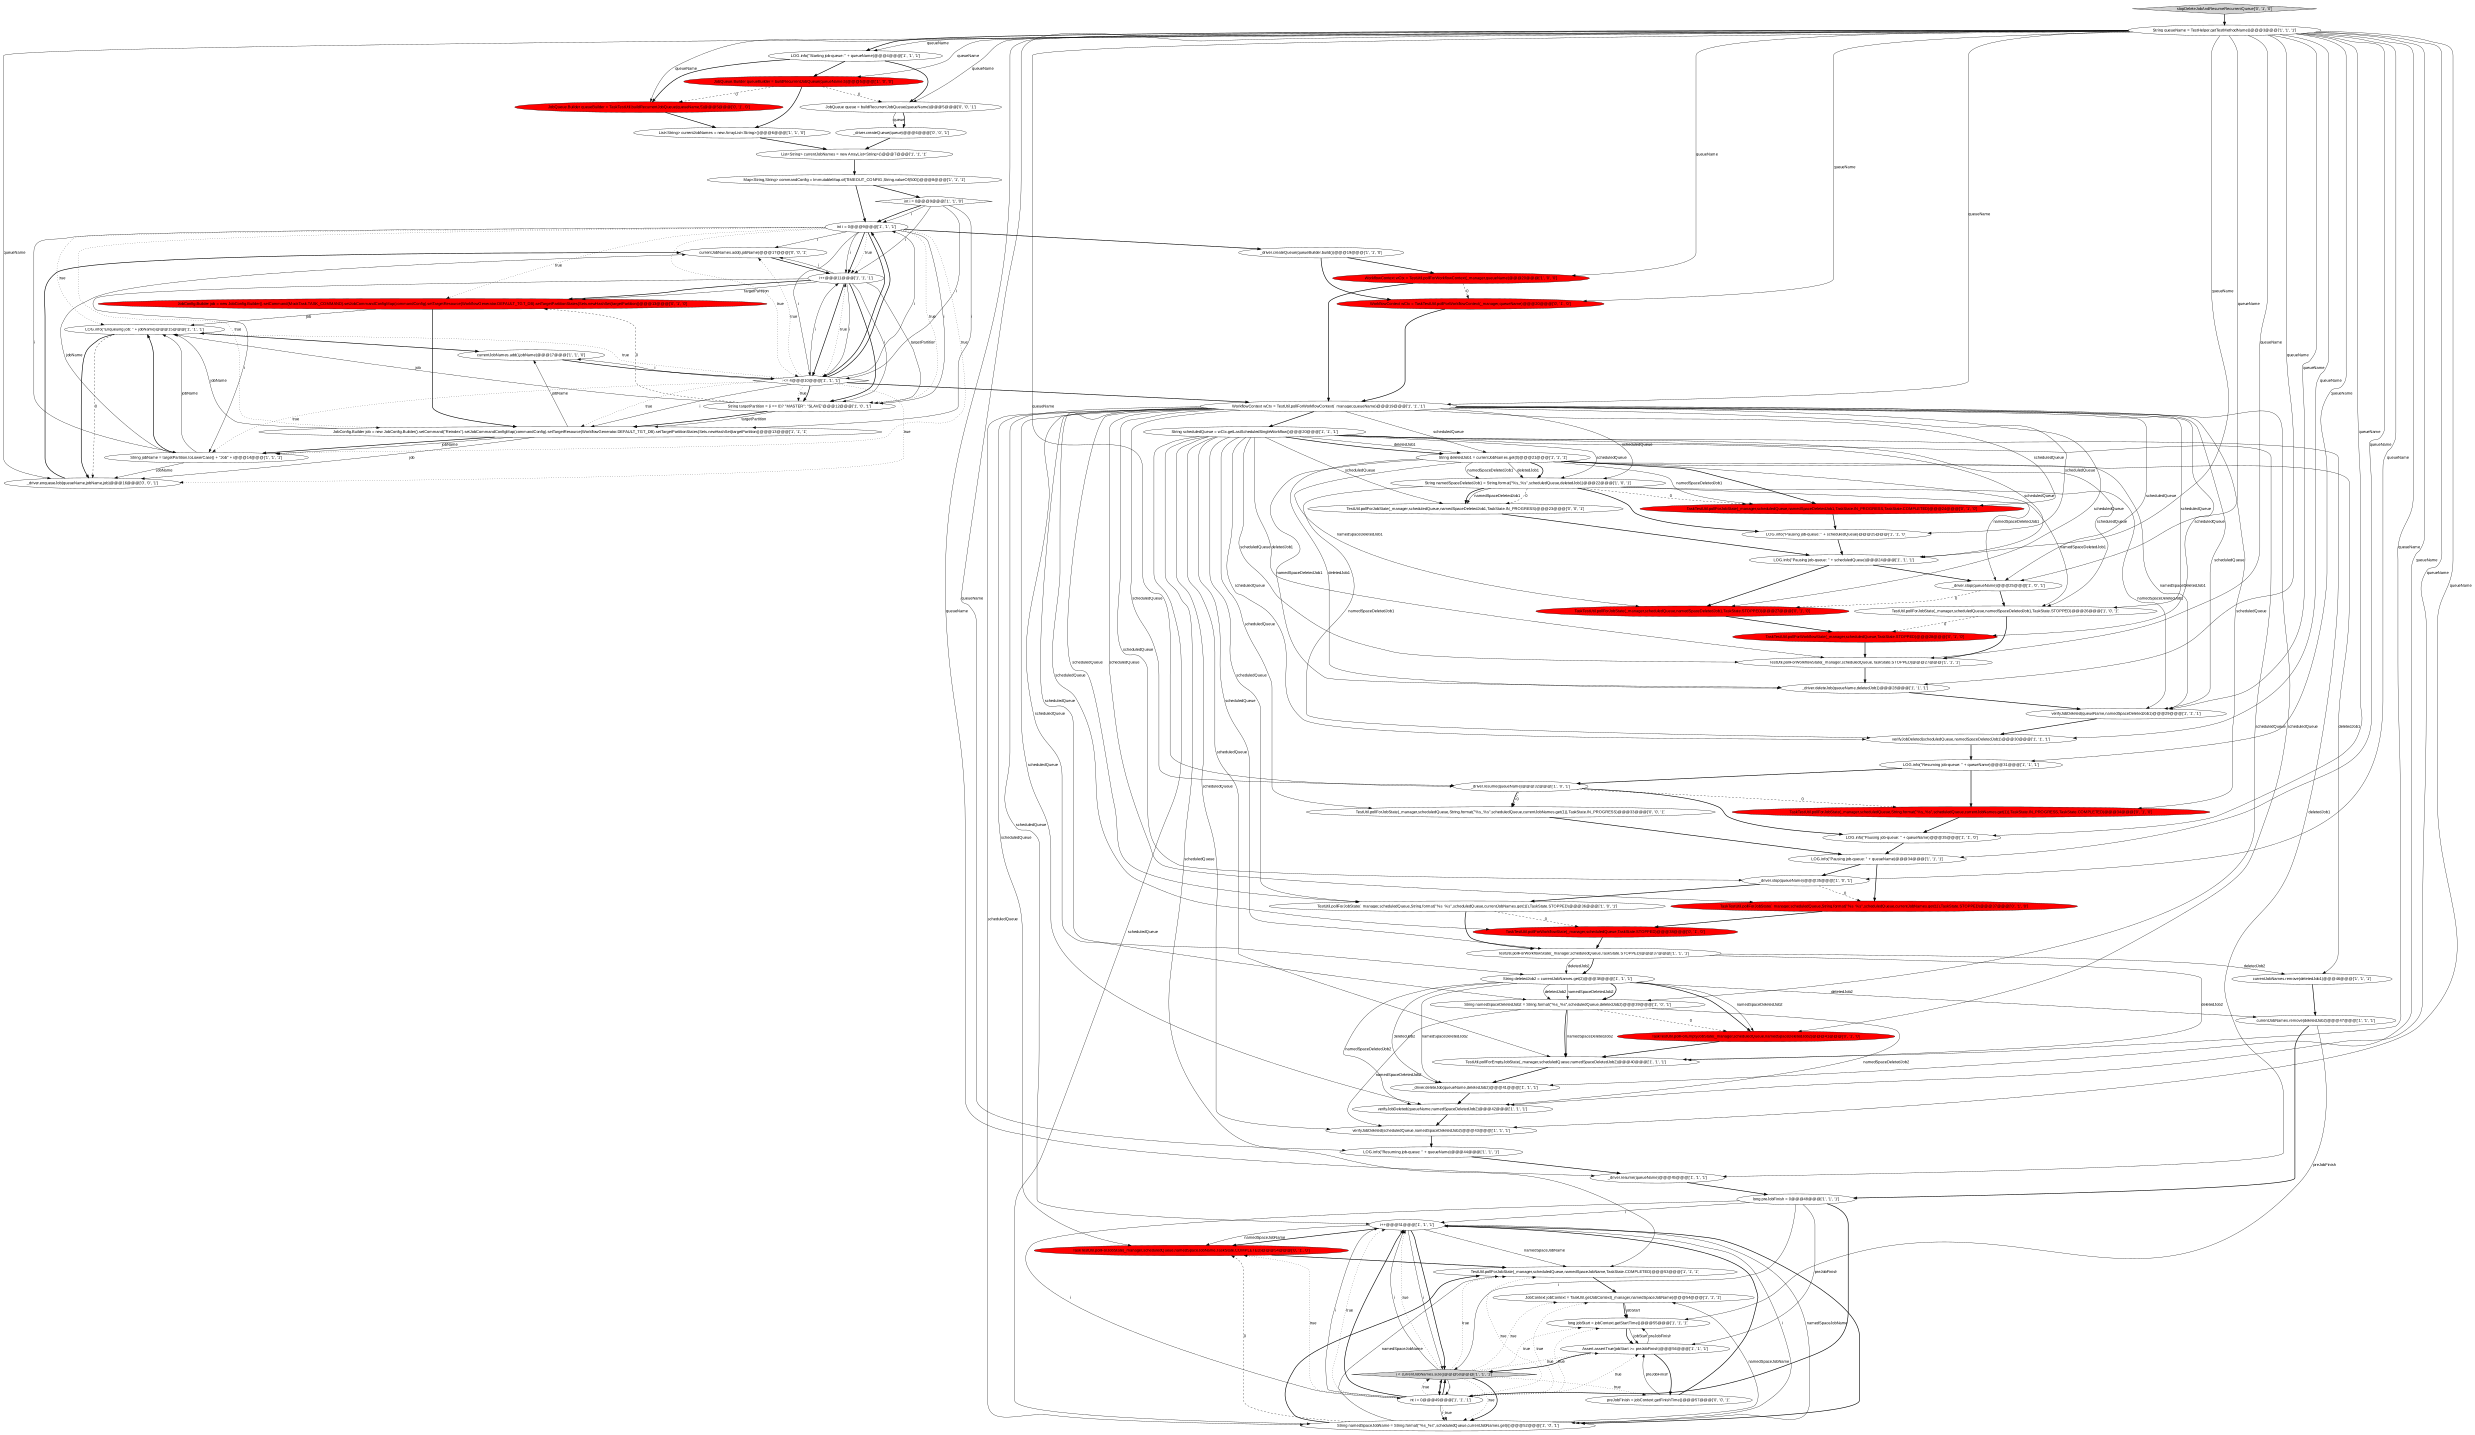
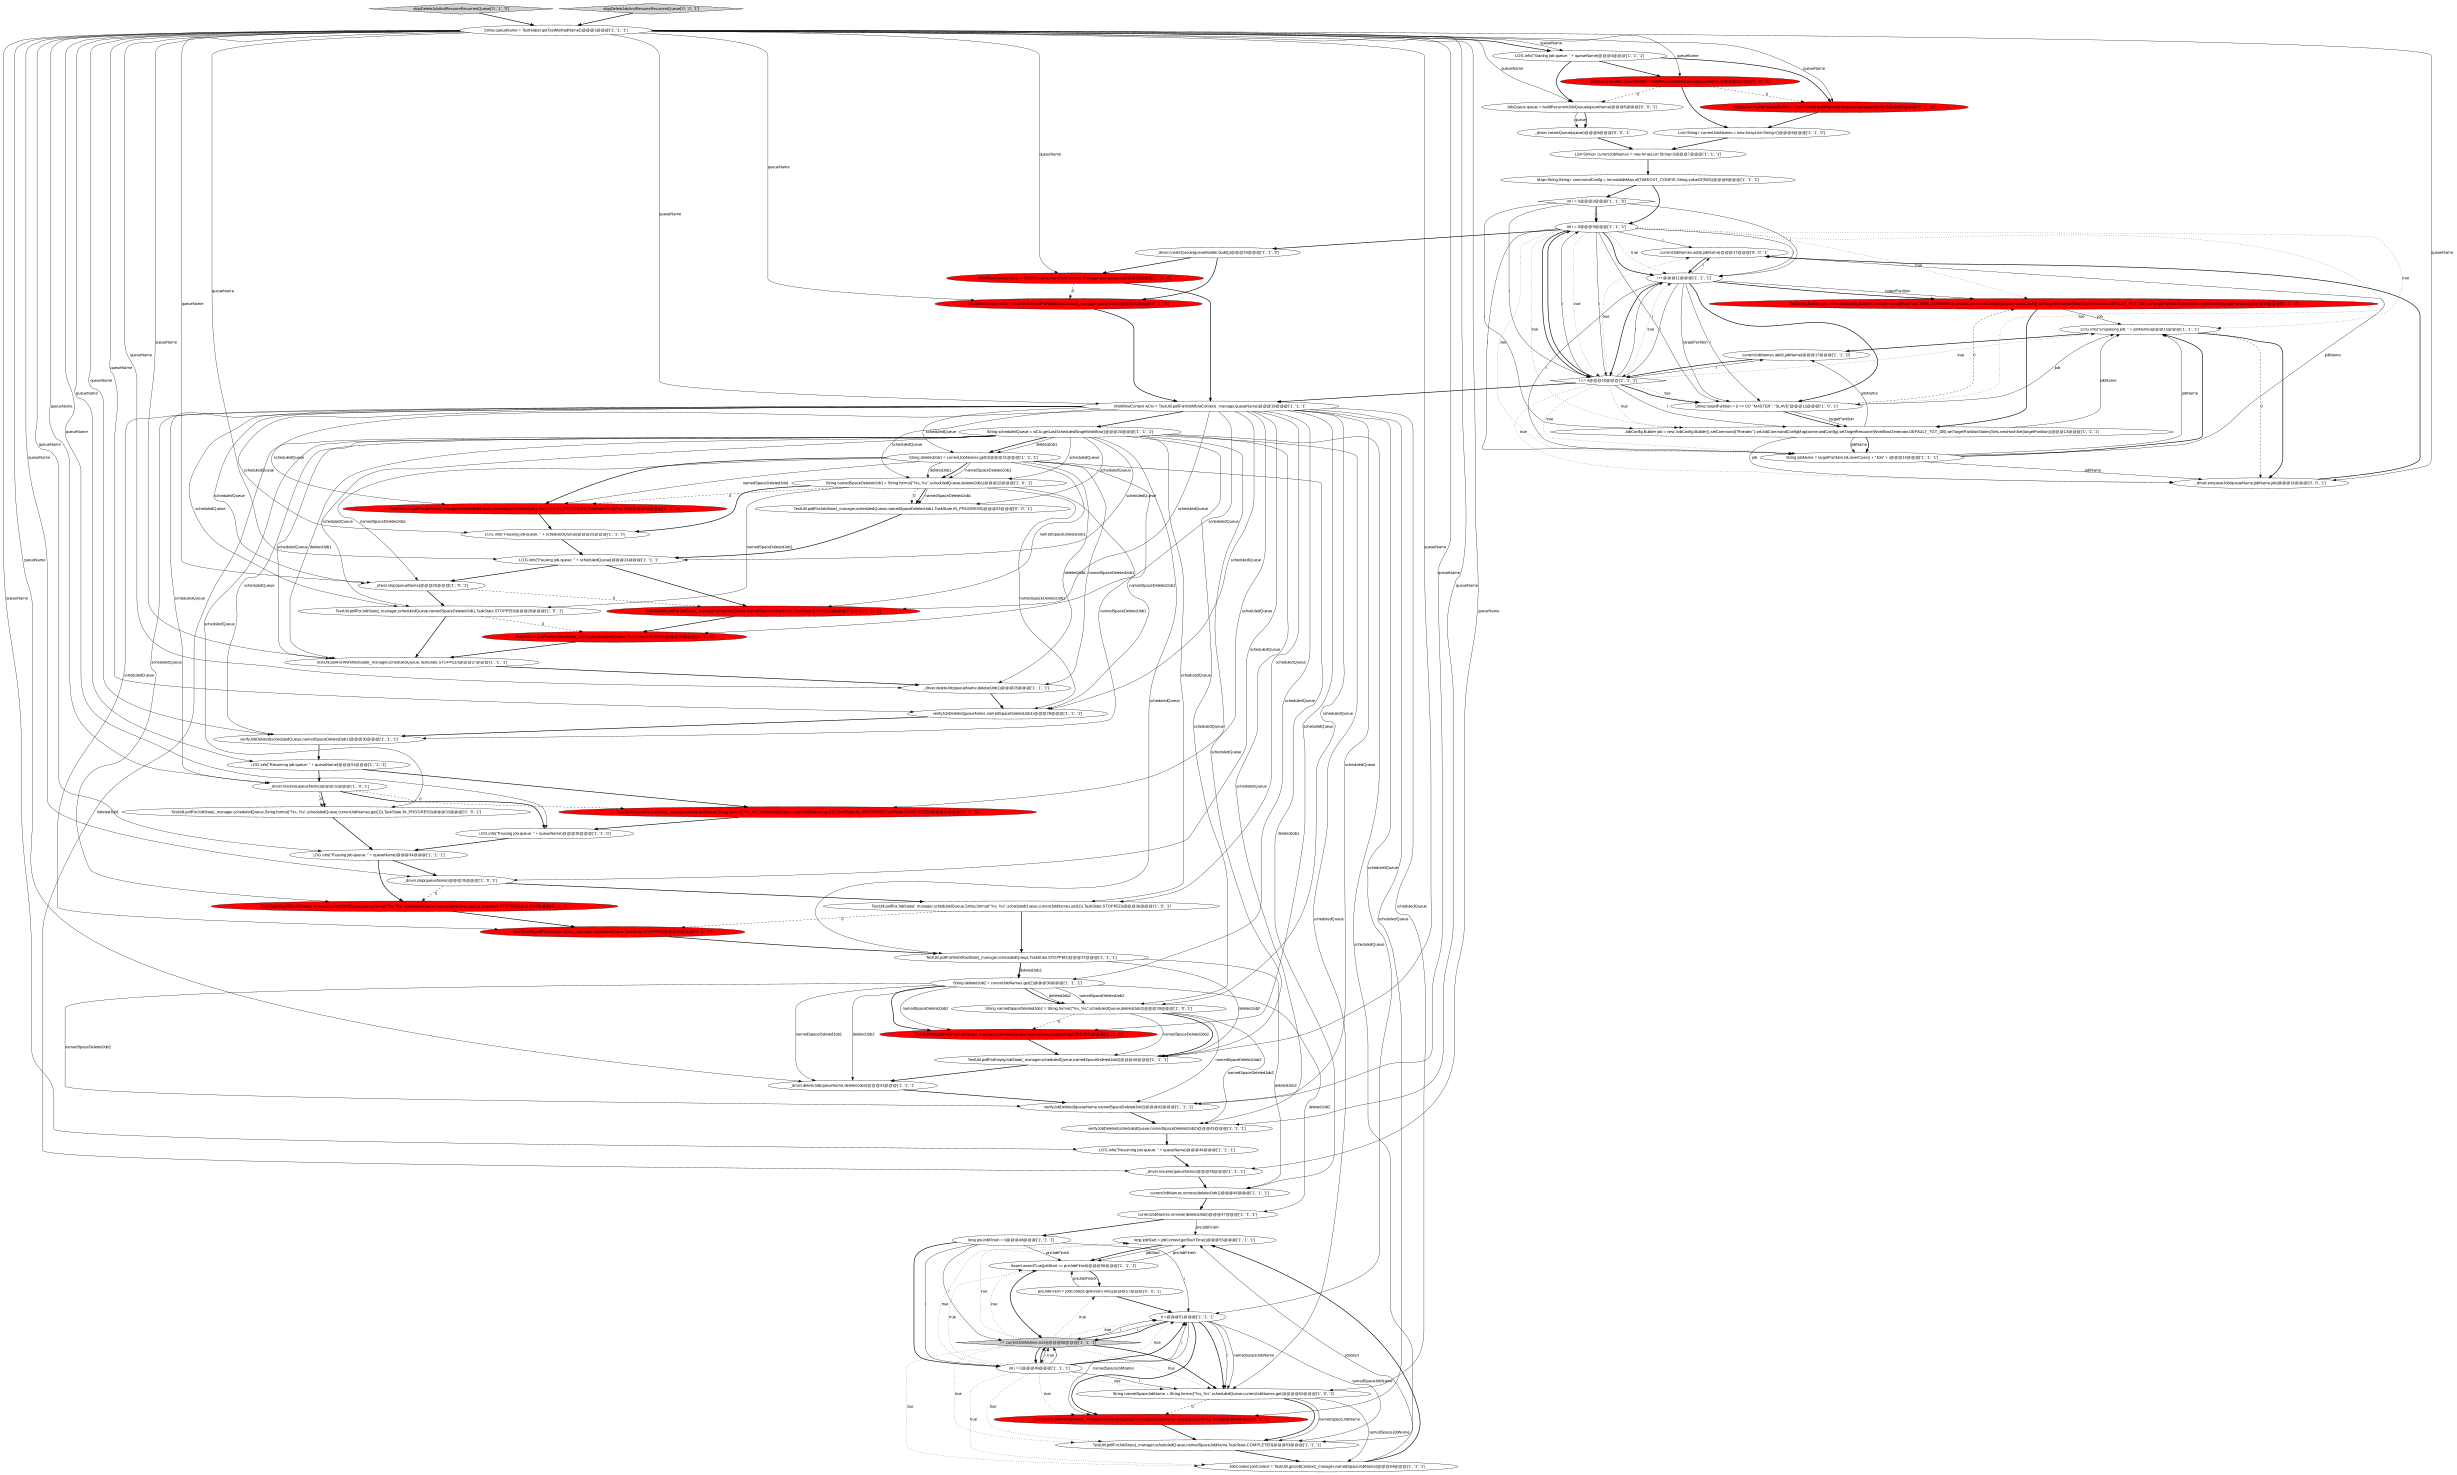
node "stopDeleteJobAndResumeRecurrentQueue['0', '0', '1']": added
edge "_driver.resume(queueName)@@@45@@@['1', '1', '1']" -> "long preJobFinish = 0@@@48@@@['1', '1', '1']": now "_driver.resume(queueName)@@@45@@@['1', '1', '1']" -> "currentJobNames.remove(deletedJob1)@@@46@@@['1', '1', '1']"
